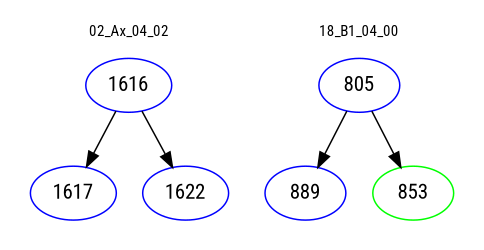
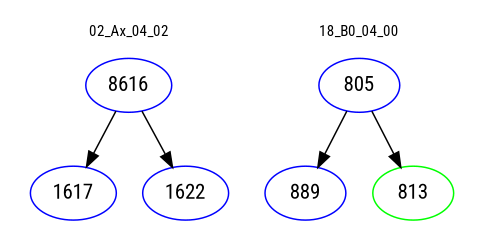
cluster "18_B1_04_00": label "18_B1_04_00" -> "18_B0_04_00"
node "1616": label "1616" -> "8616"
node "853": label "853" -> "813"
